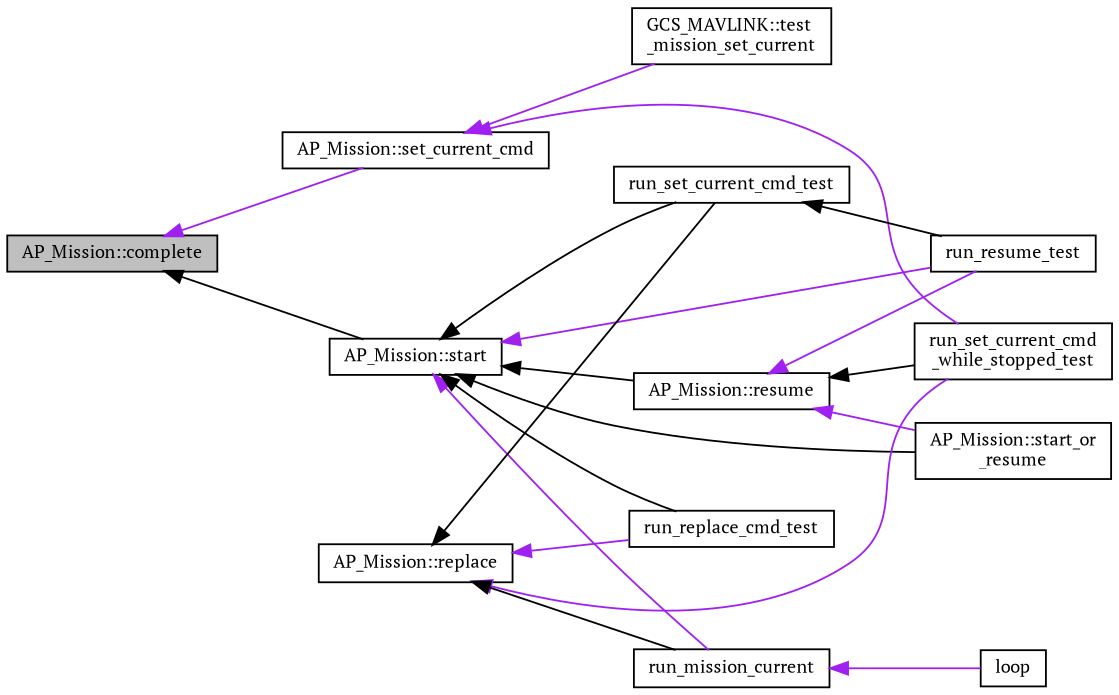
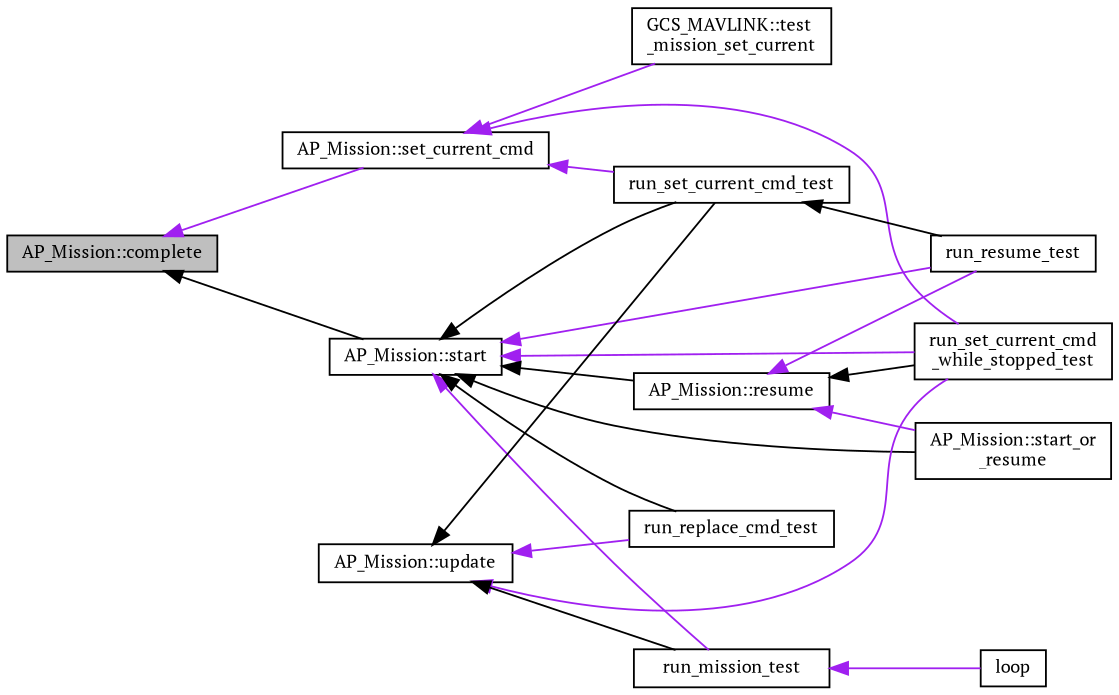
edge "run_set_current_cmd_test" -> "AP_Mission::set_current_cmd": added
edge "run_set_current_cmd _while_stopped_test" -> "AP_Mission::start": added
node "AP_Mission::replace": label "AP_Mission::replace" -> "AP_Mission::update"
node "run_mission_current": label "run_mission_current" -> "run_mission_test"
